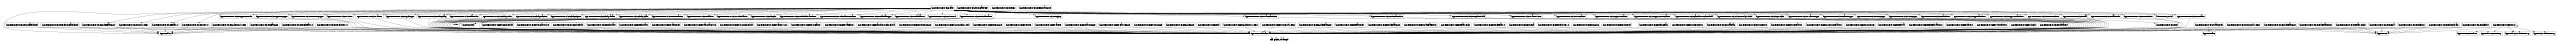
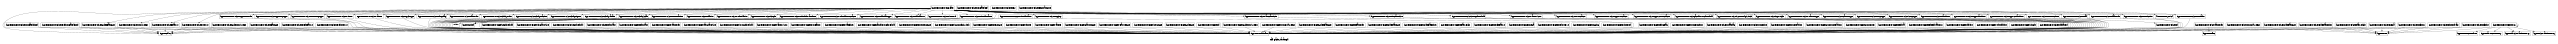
node "hypre_BoomerAMGGetPrintFileName": added
